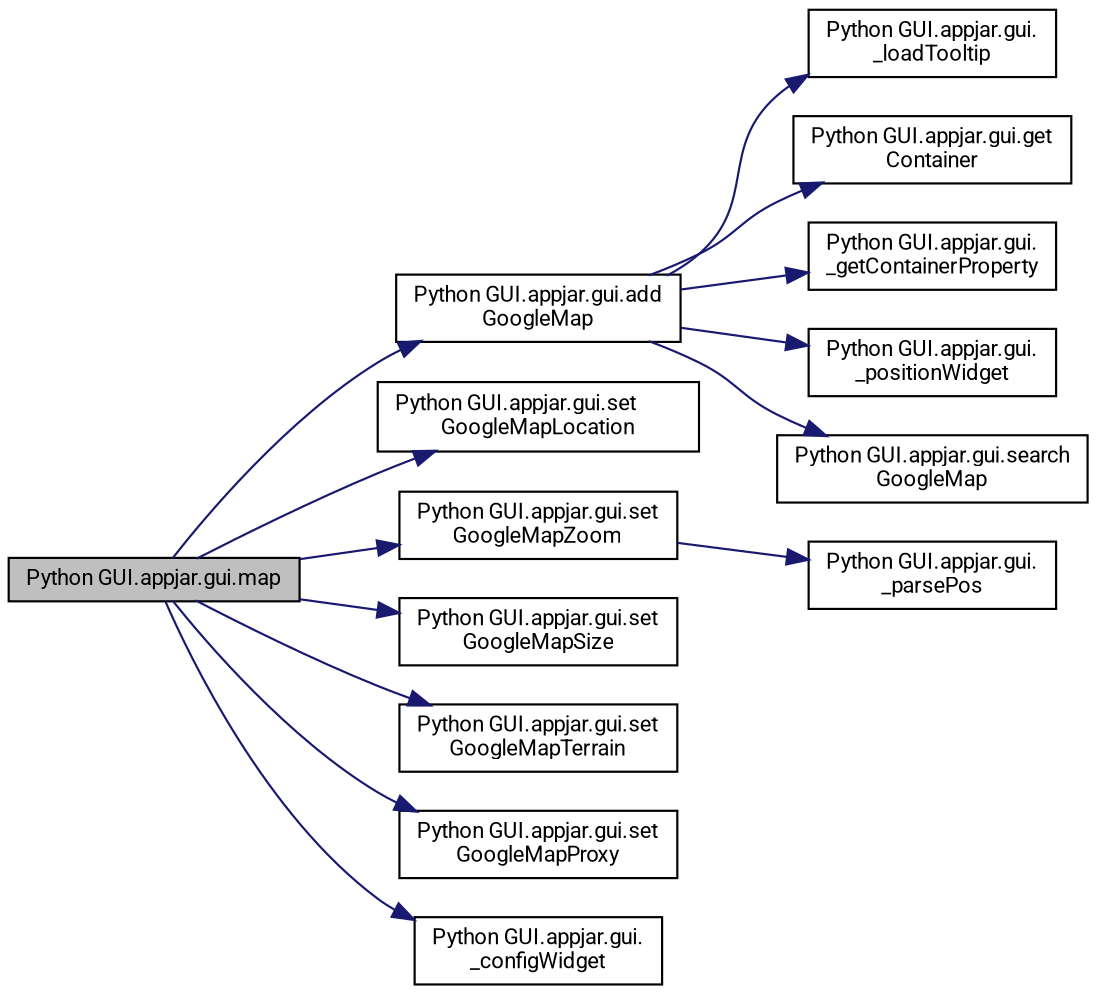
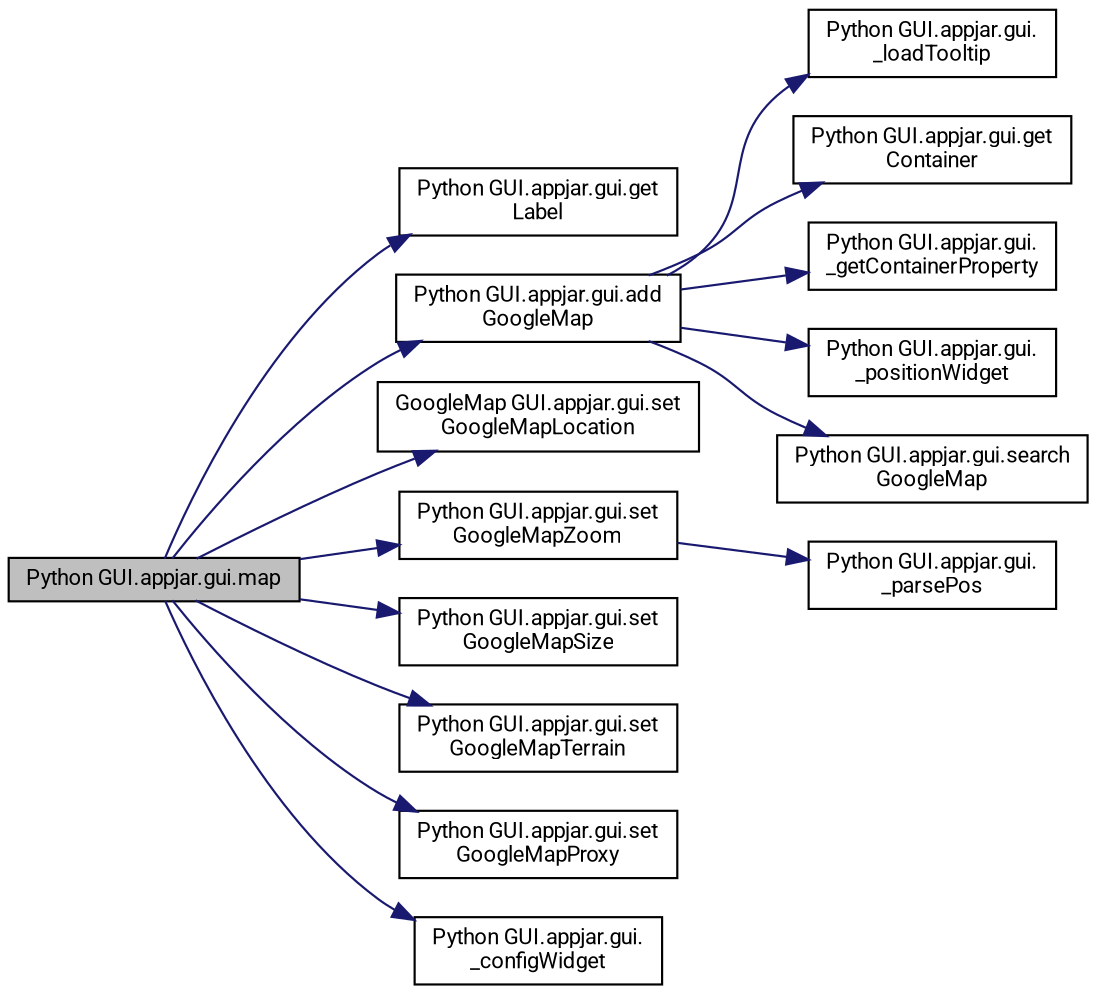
node "Python GUI.appjar.gui.get Label": added
node "Python GUI.appjar.gui.set GoogleMapLocation": label "Python GUI.appjar.gui.set GoogleMapLocation" -> "GoogleMap GUI.appjar.gui.set GoogleMapLocation"
